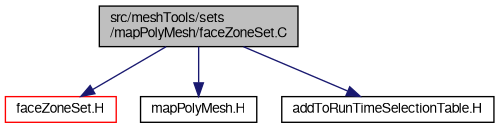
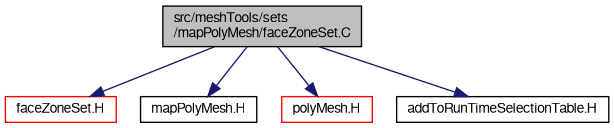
node "polyMesh.H": added
